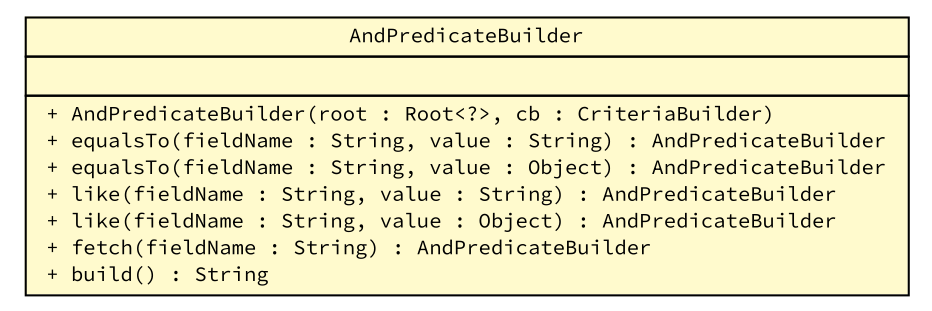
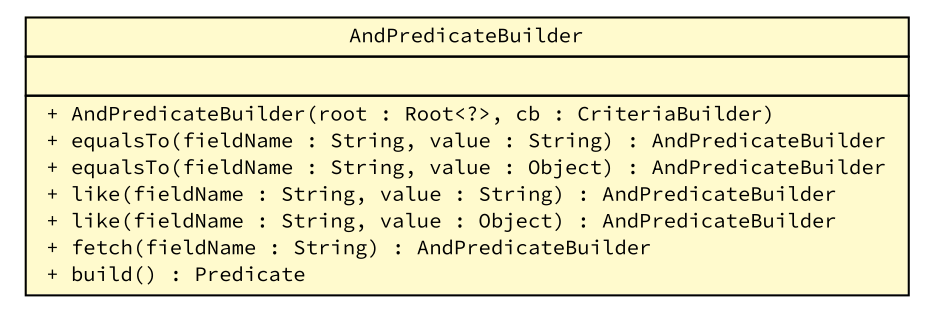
node "AndPredicateBuilder": text "+ build() : String" -> "+ build() : Predicate"
